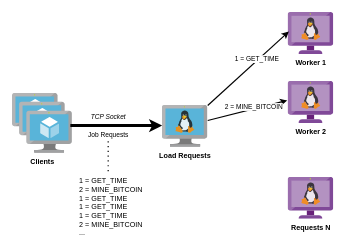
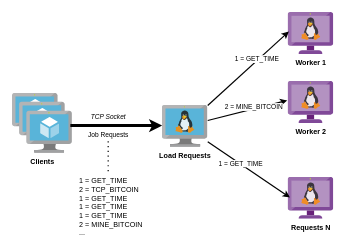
edge "Load Requests" -> "Requests N": added, label "1 = GET_TIME"
node "1 = GET_TIME 2 = MINE_BITCOIN 1 = GET_TIME 1 = GET_TIME 1 = GET_TIME 2 = MINE_BITCOIN ...": label "1 = GET_TIME 2 = MINE_BITCOIN 1 = GET_TIME 1 = GET_TIME 1 = GET_TIME 2 = MINE_BITCOIN ..." -> "1 = GET_TIME 2 = TCP_BITCOIN 1 = GET_TIME 1 = GET_TIME 1 = GET_TIME 2 = MINE_BITCOIN ..."
